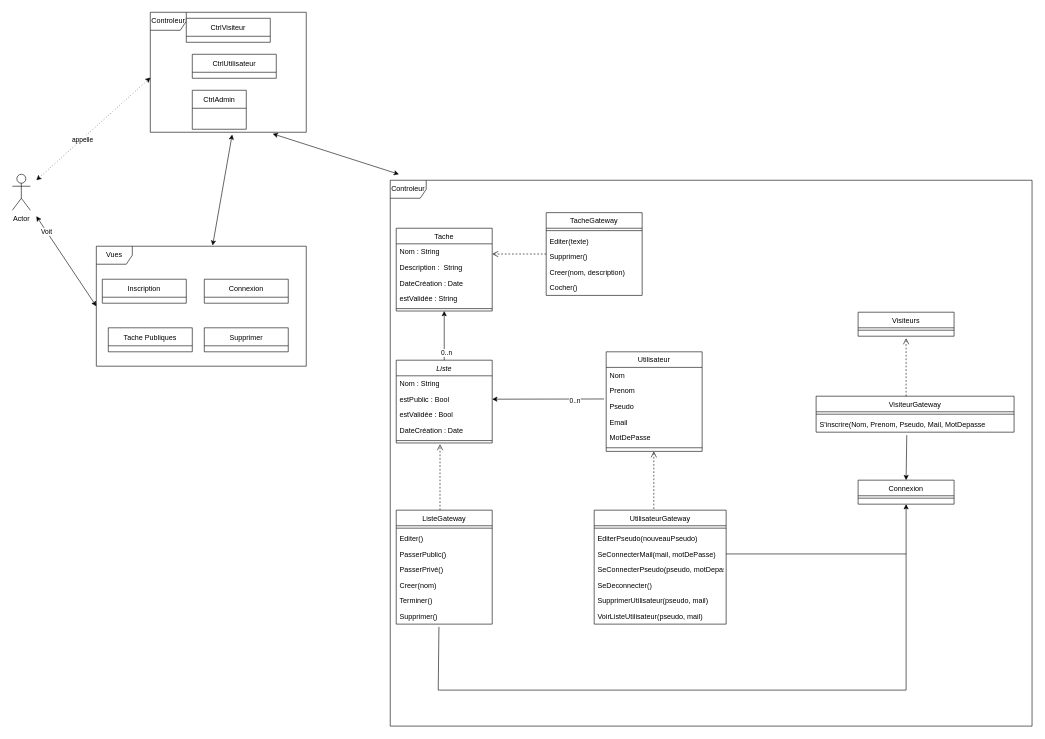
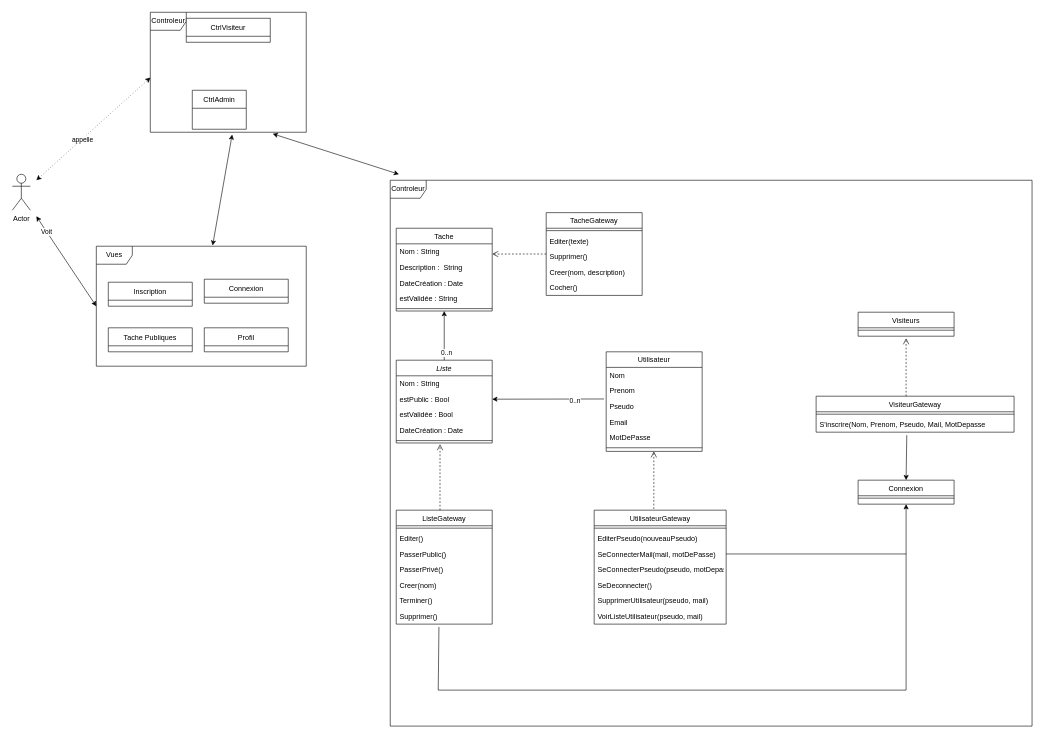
node "CtrlUtilisateur": removed
node "Inscription": moved (144, 291) -> (150, 294)
node "Supprimer": label "Supprimer" -> "Profil"
